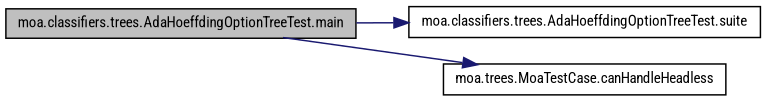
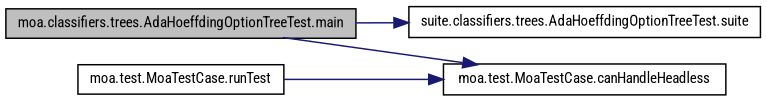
node "moa.classifiers.trees.AdaHoeffdingOptionTreeTest.suite": label "moa.classifiers.trees.AdaHoeffdingOptionTreeTest.suite" -> "suite.classifiers.trees.AdaHoeffdingOptionTreeTest.suite"
node "moa.test.MoaTestCase.runTest": added
node "moa.trees.MoaTestCase.canHandleHeadless": label "moa.trees.MoaTestCase.canHandleHeadless" -> "moa.test.MoaTestCase.canHandleHeadless"
